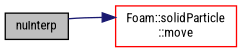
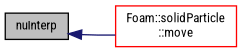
edge "nuInterp" -> "Foam::solidParticle ::move": reversed
